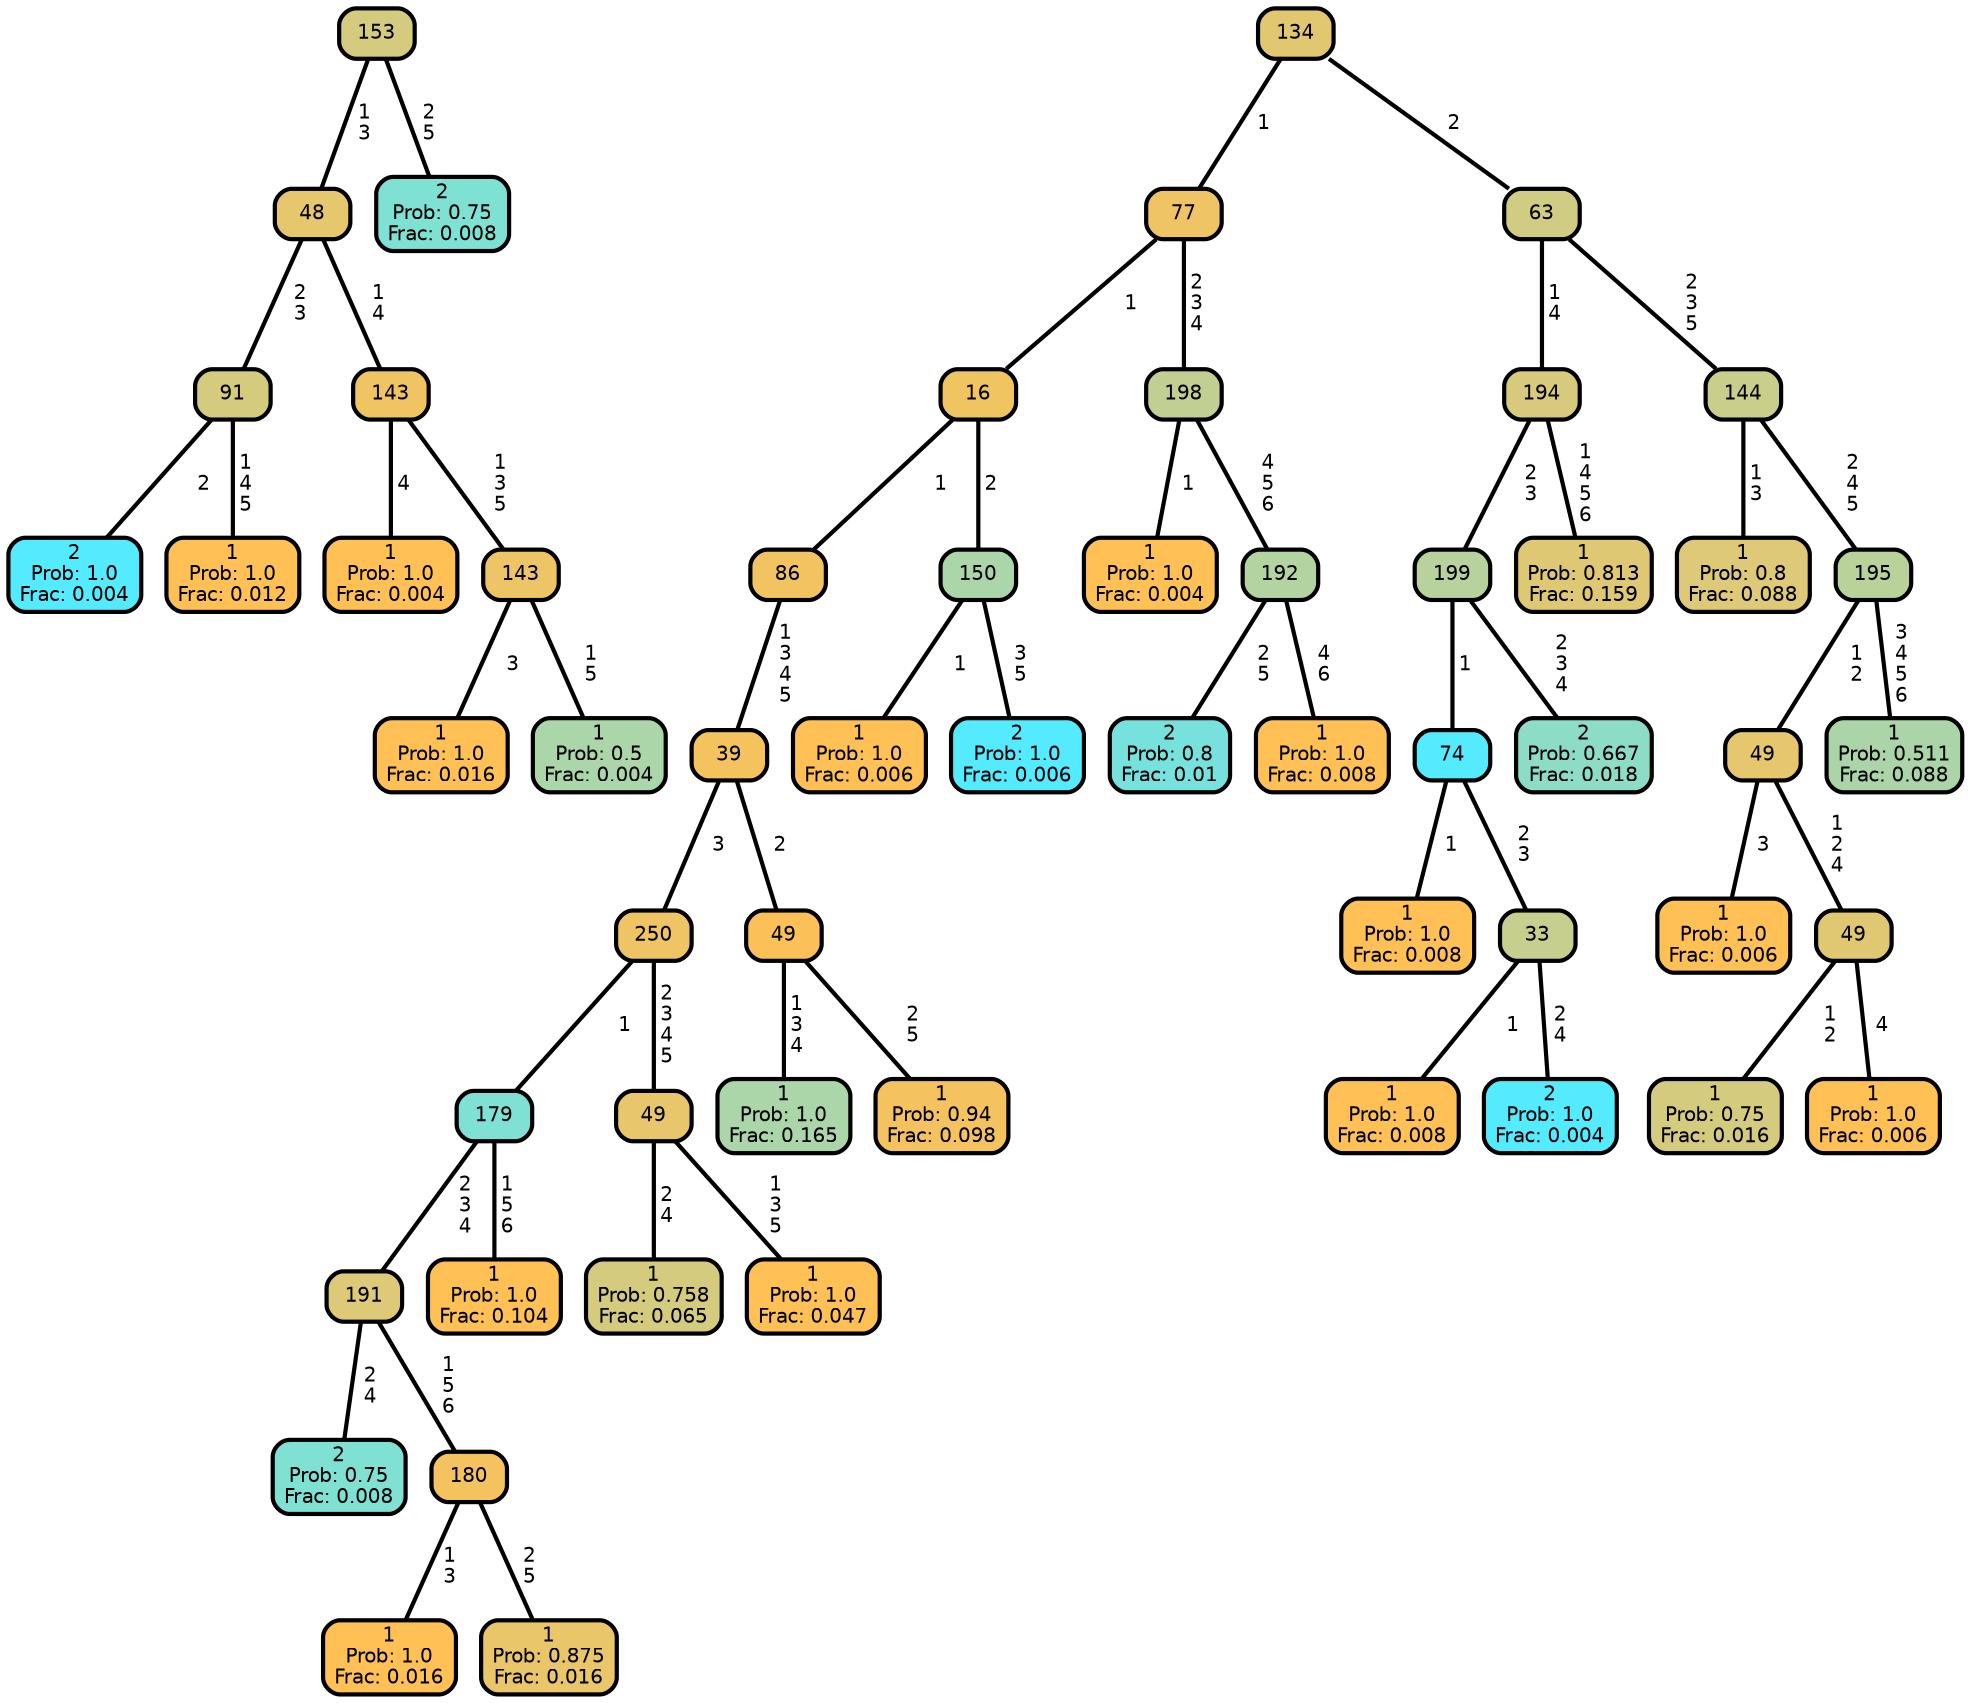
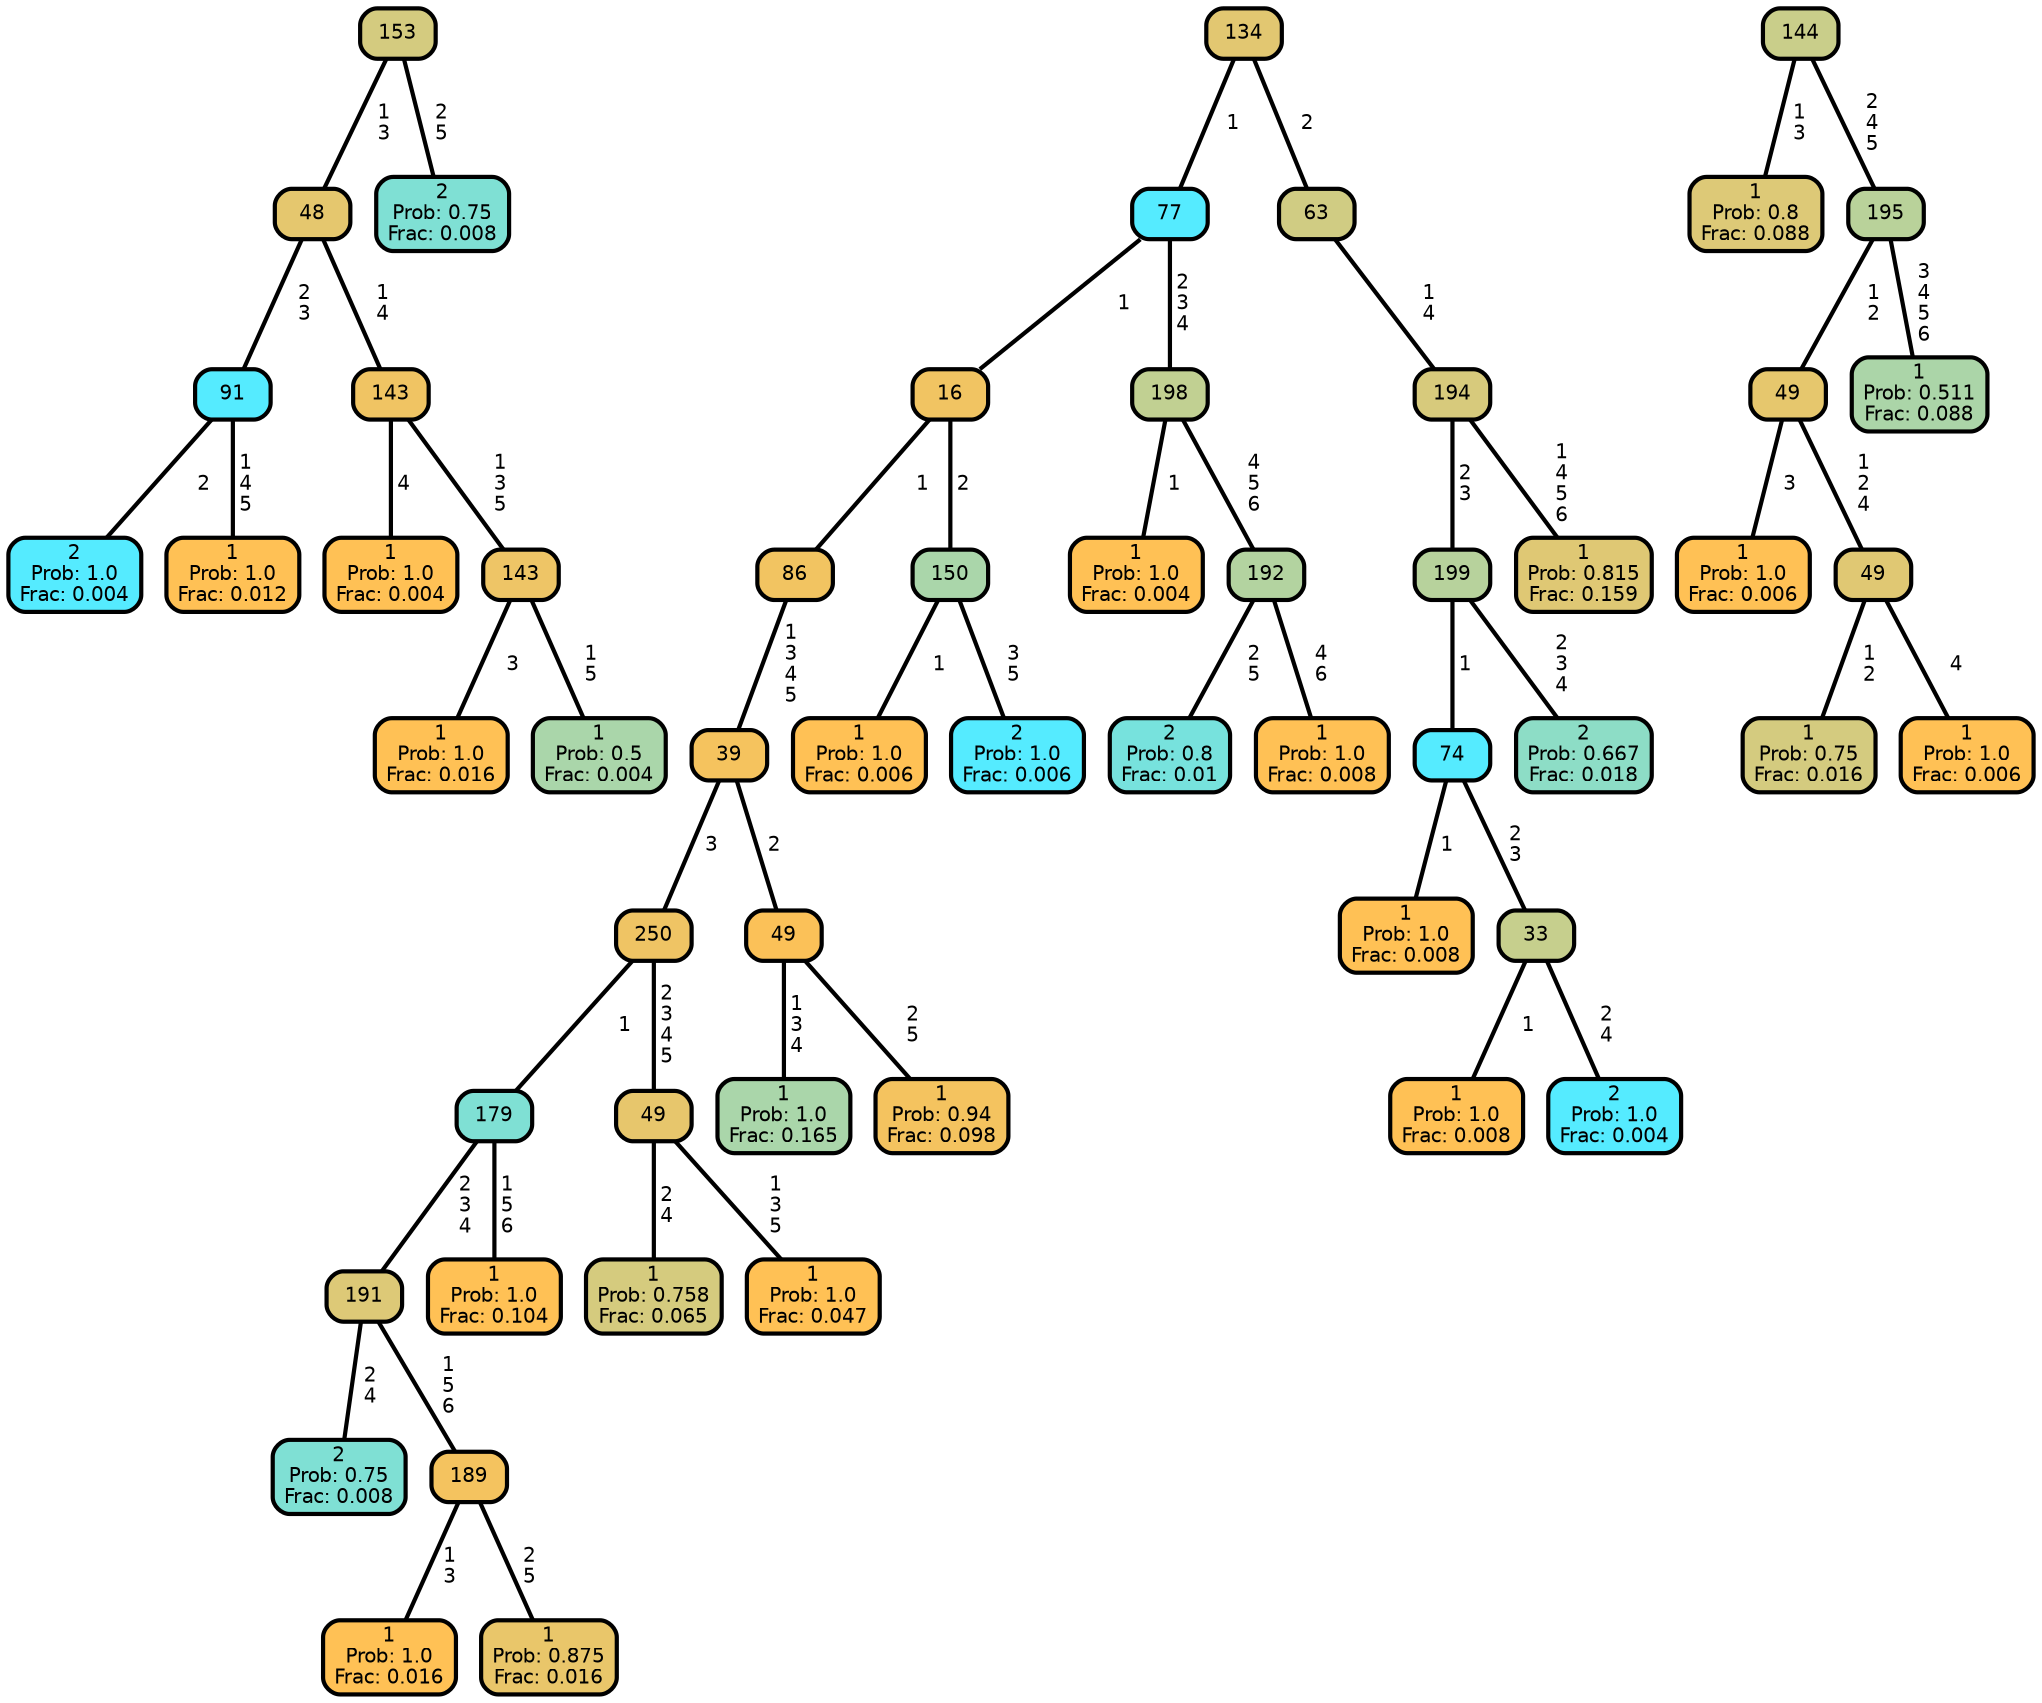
node "77": fillcolor #efc464 -> #55ebff
edge "63" -- "144": removed, label "2 3 5"
node "91": fillcolor #d4cb7f -> #55ebff
node "1 Prob: 0.813 Frac: 0.159": label "1 Prob: 0.813 Frac: 0.159" -> "1 Prob: 0.815 Frac: 0.159"
node "180": label "180" -> "189"
